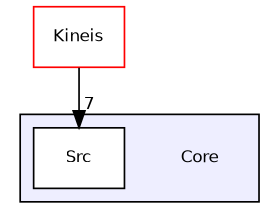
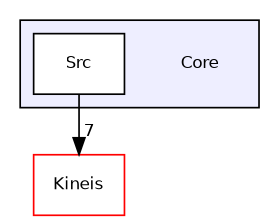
edge "Kineis" -> "Src": reversed
